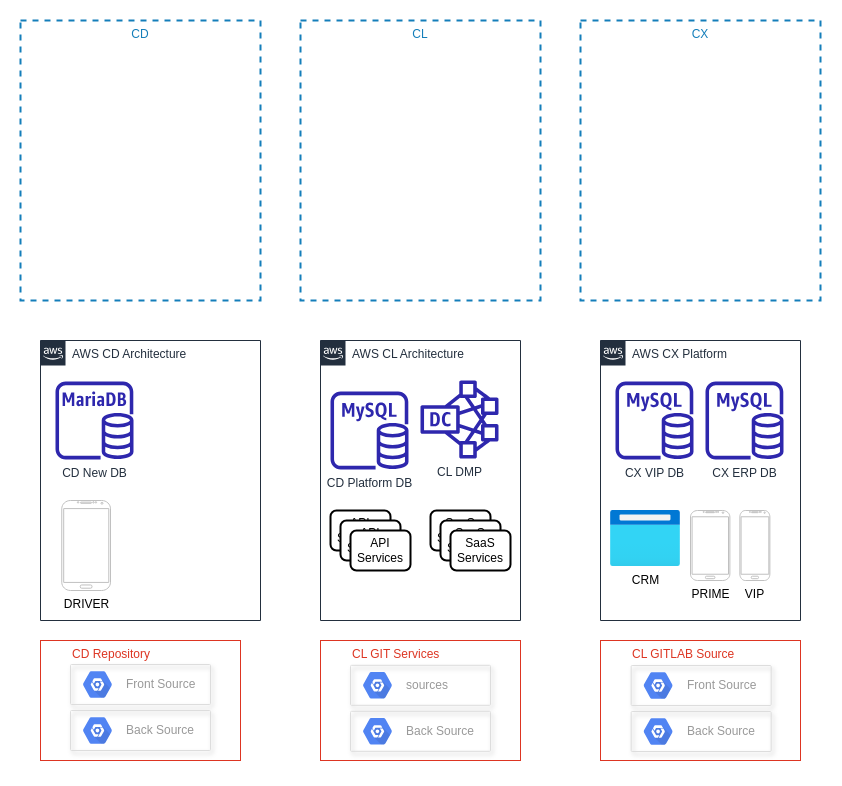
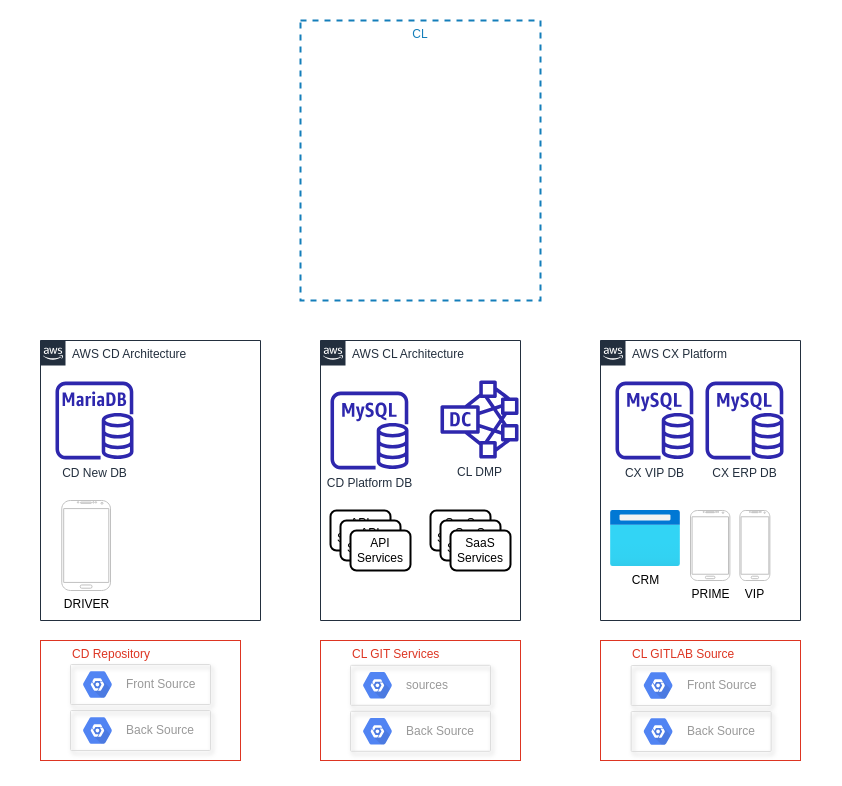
node "CD": removed
node "CX": removed
node "CL DMP": moved (460, 420) -> (480, 420)
